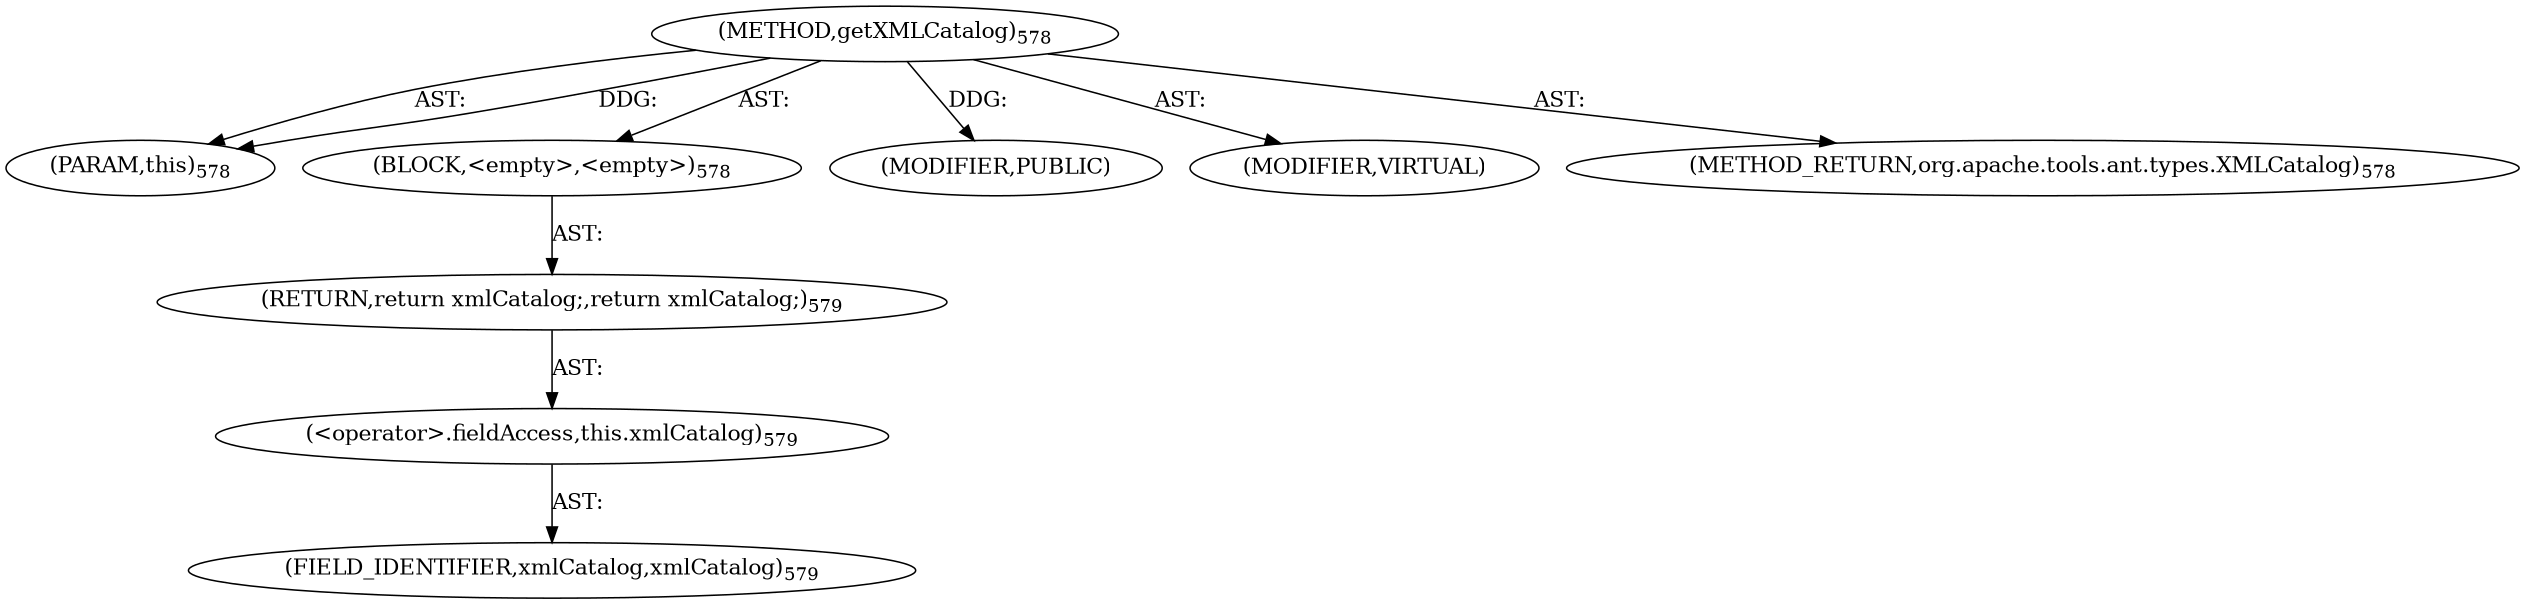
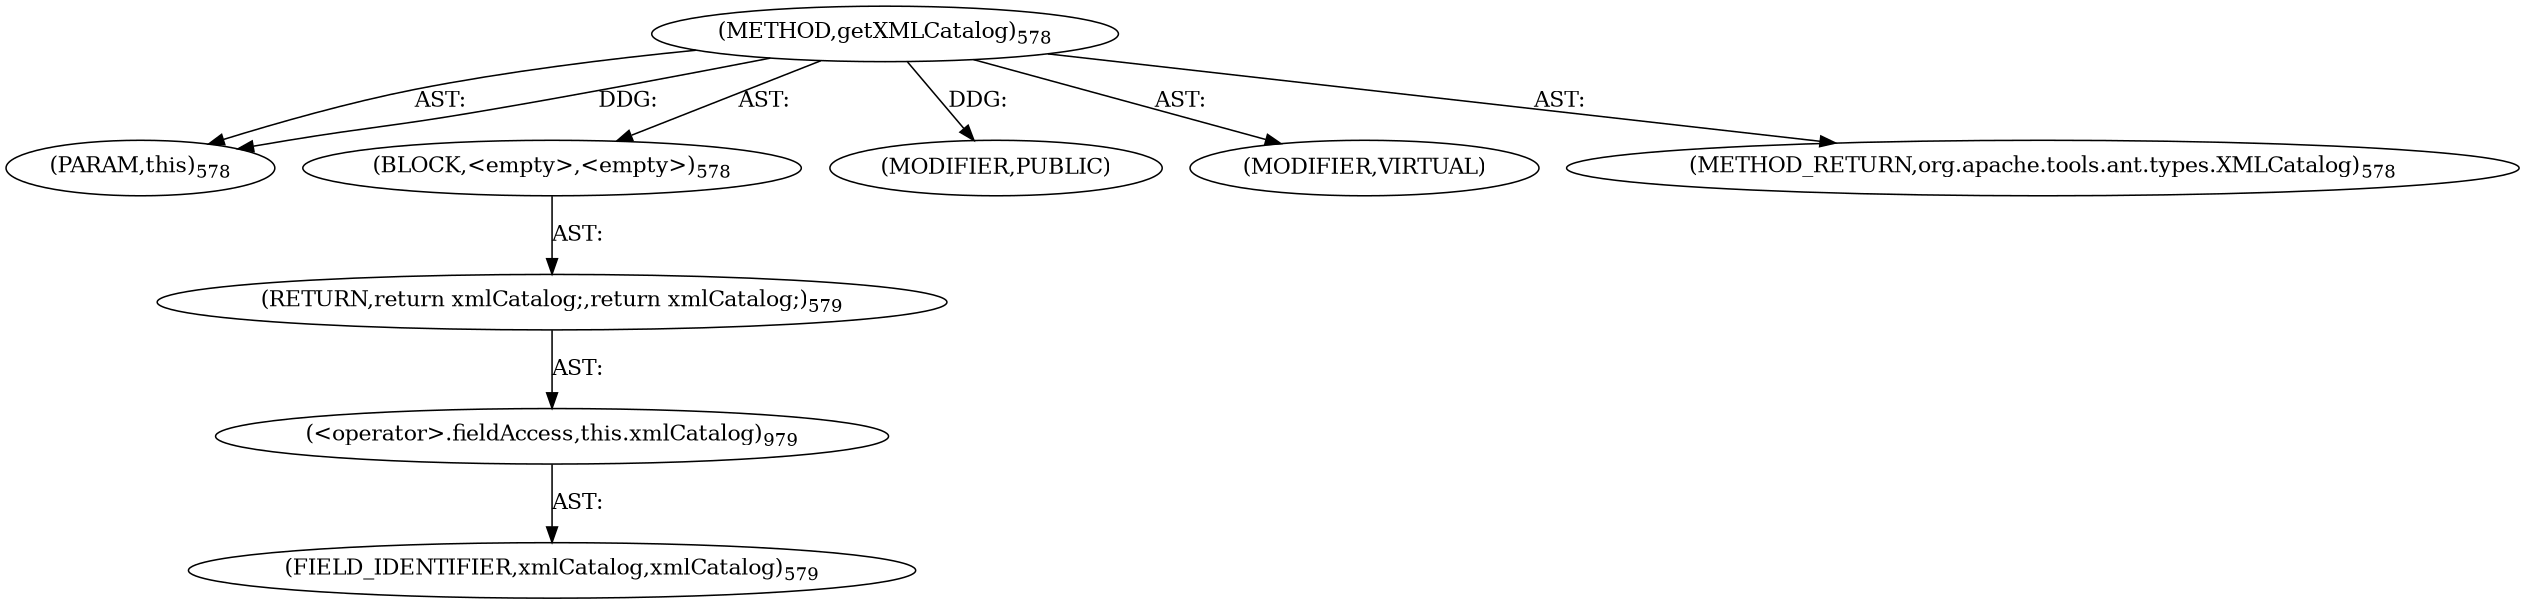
node "(<operator>.fieldAccess,this.xmlCatalog)": text "579" -> "979"
